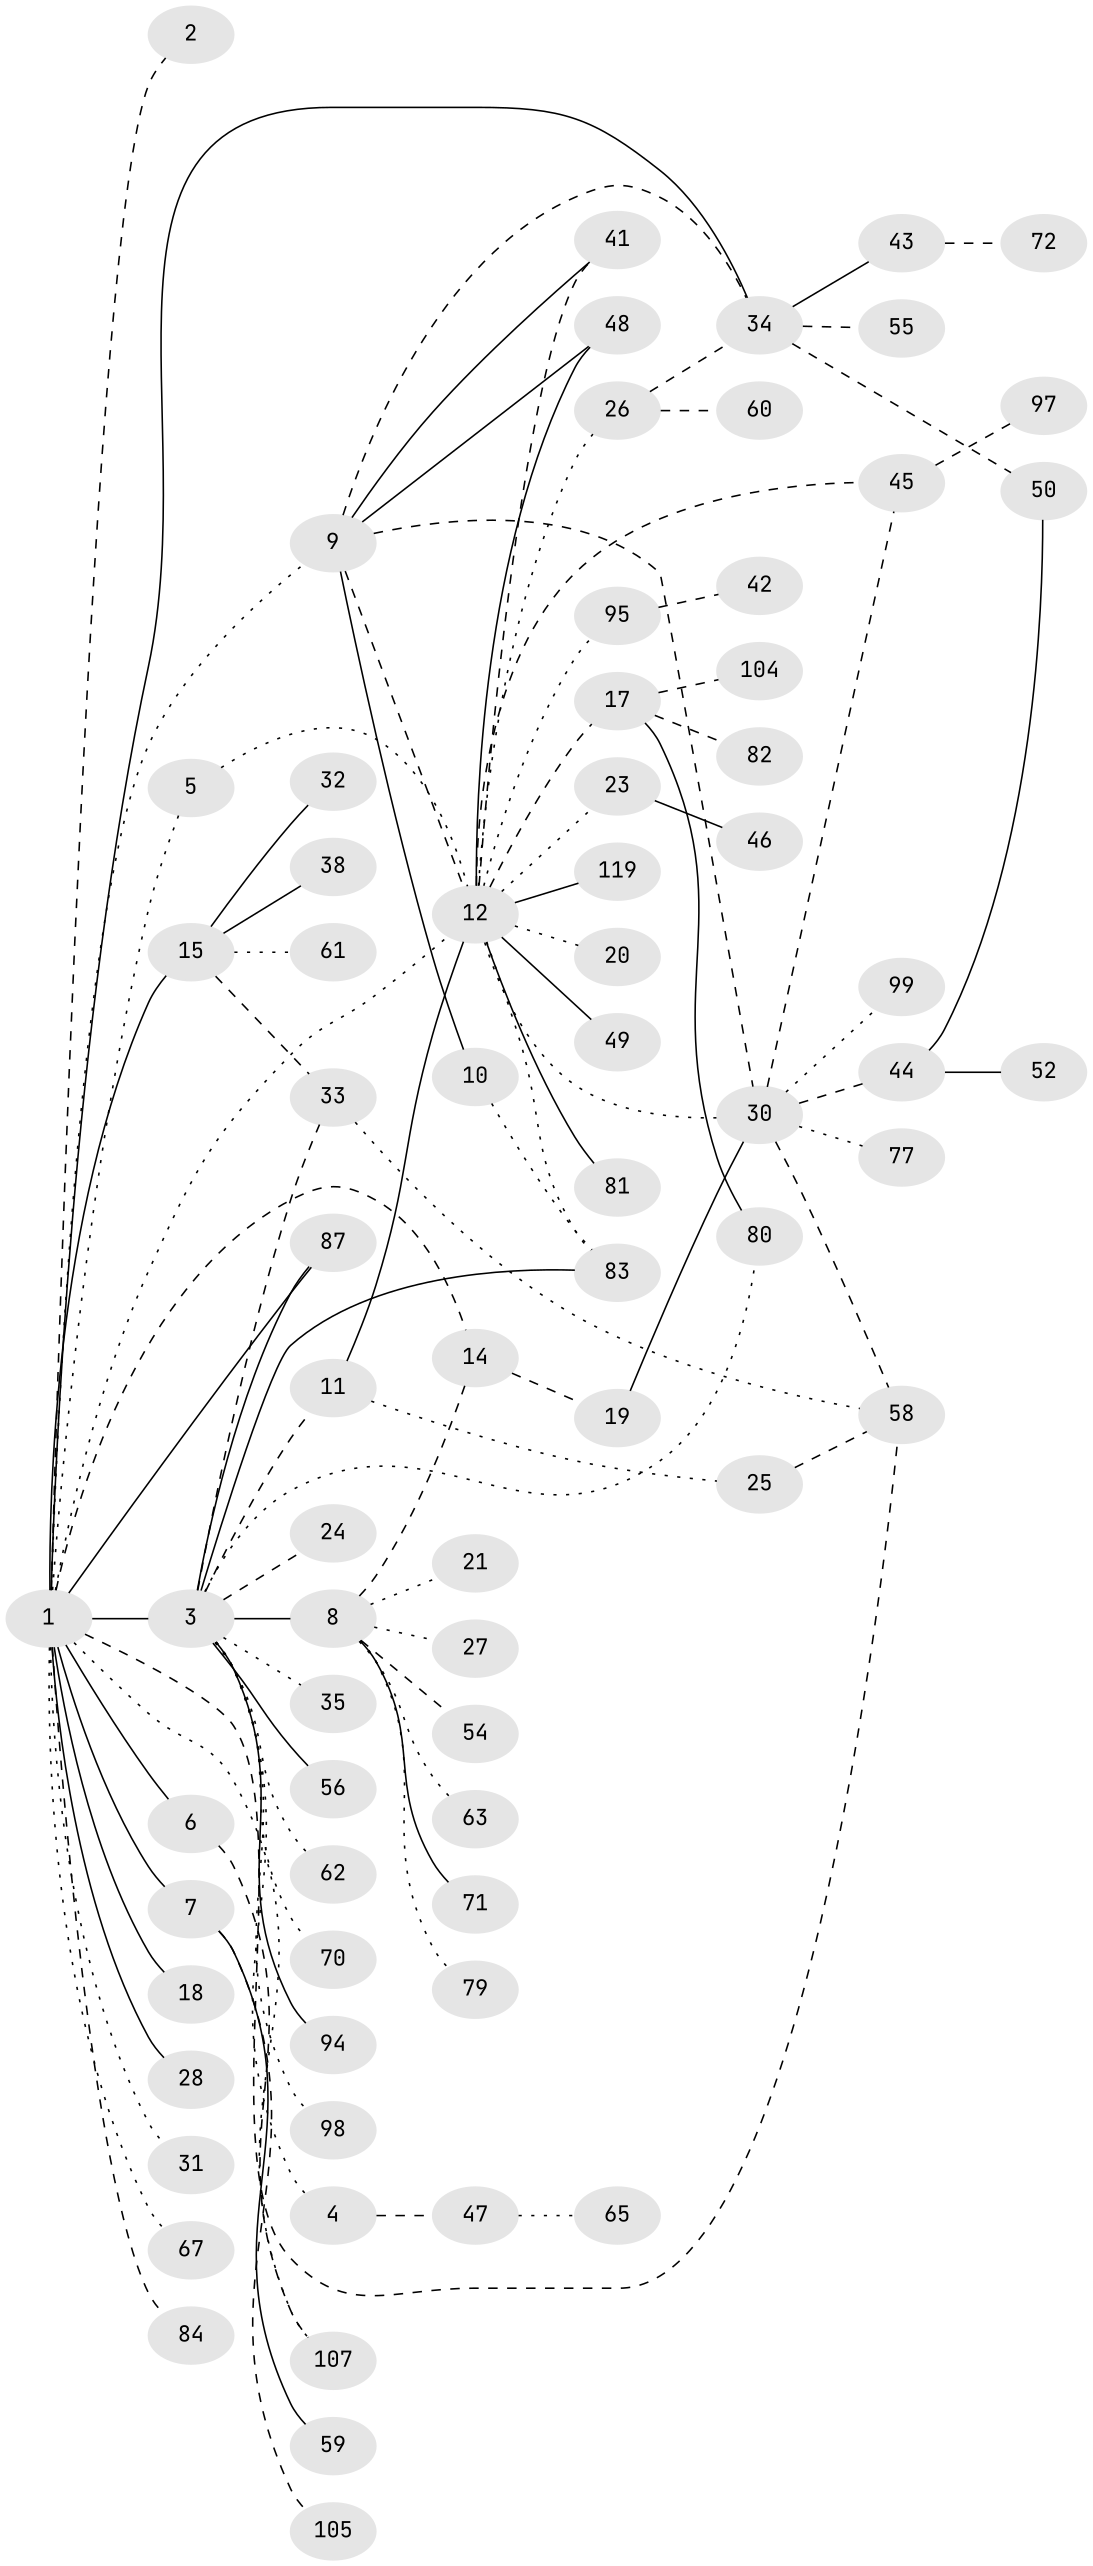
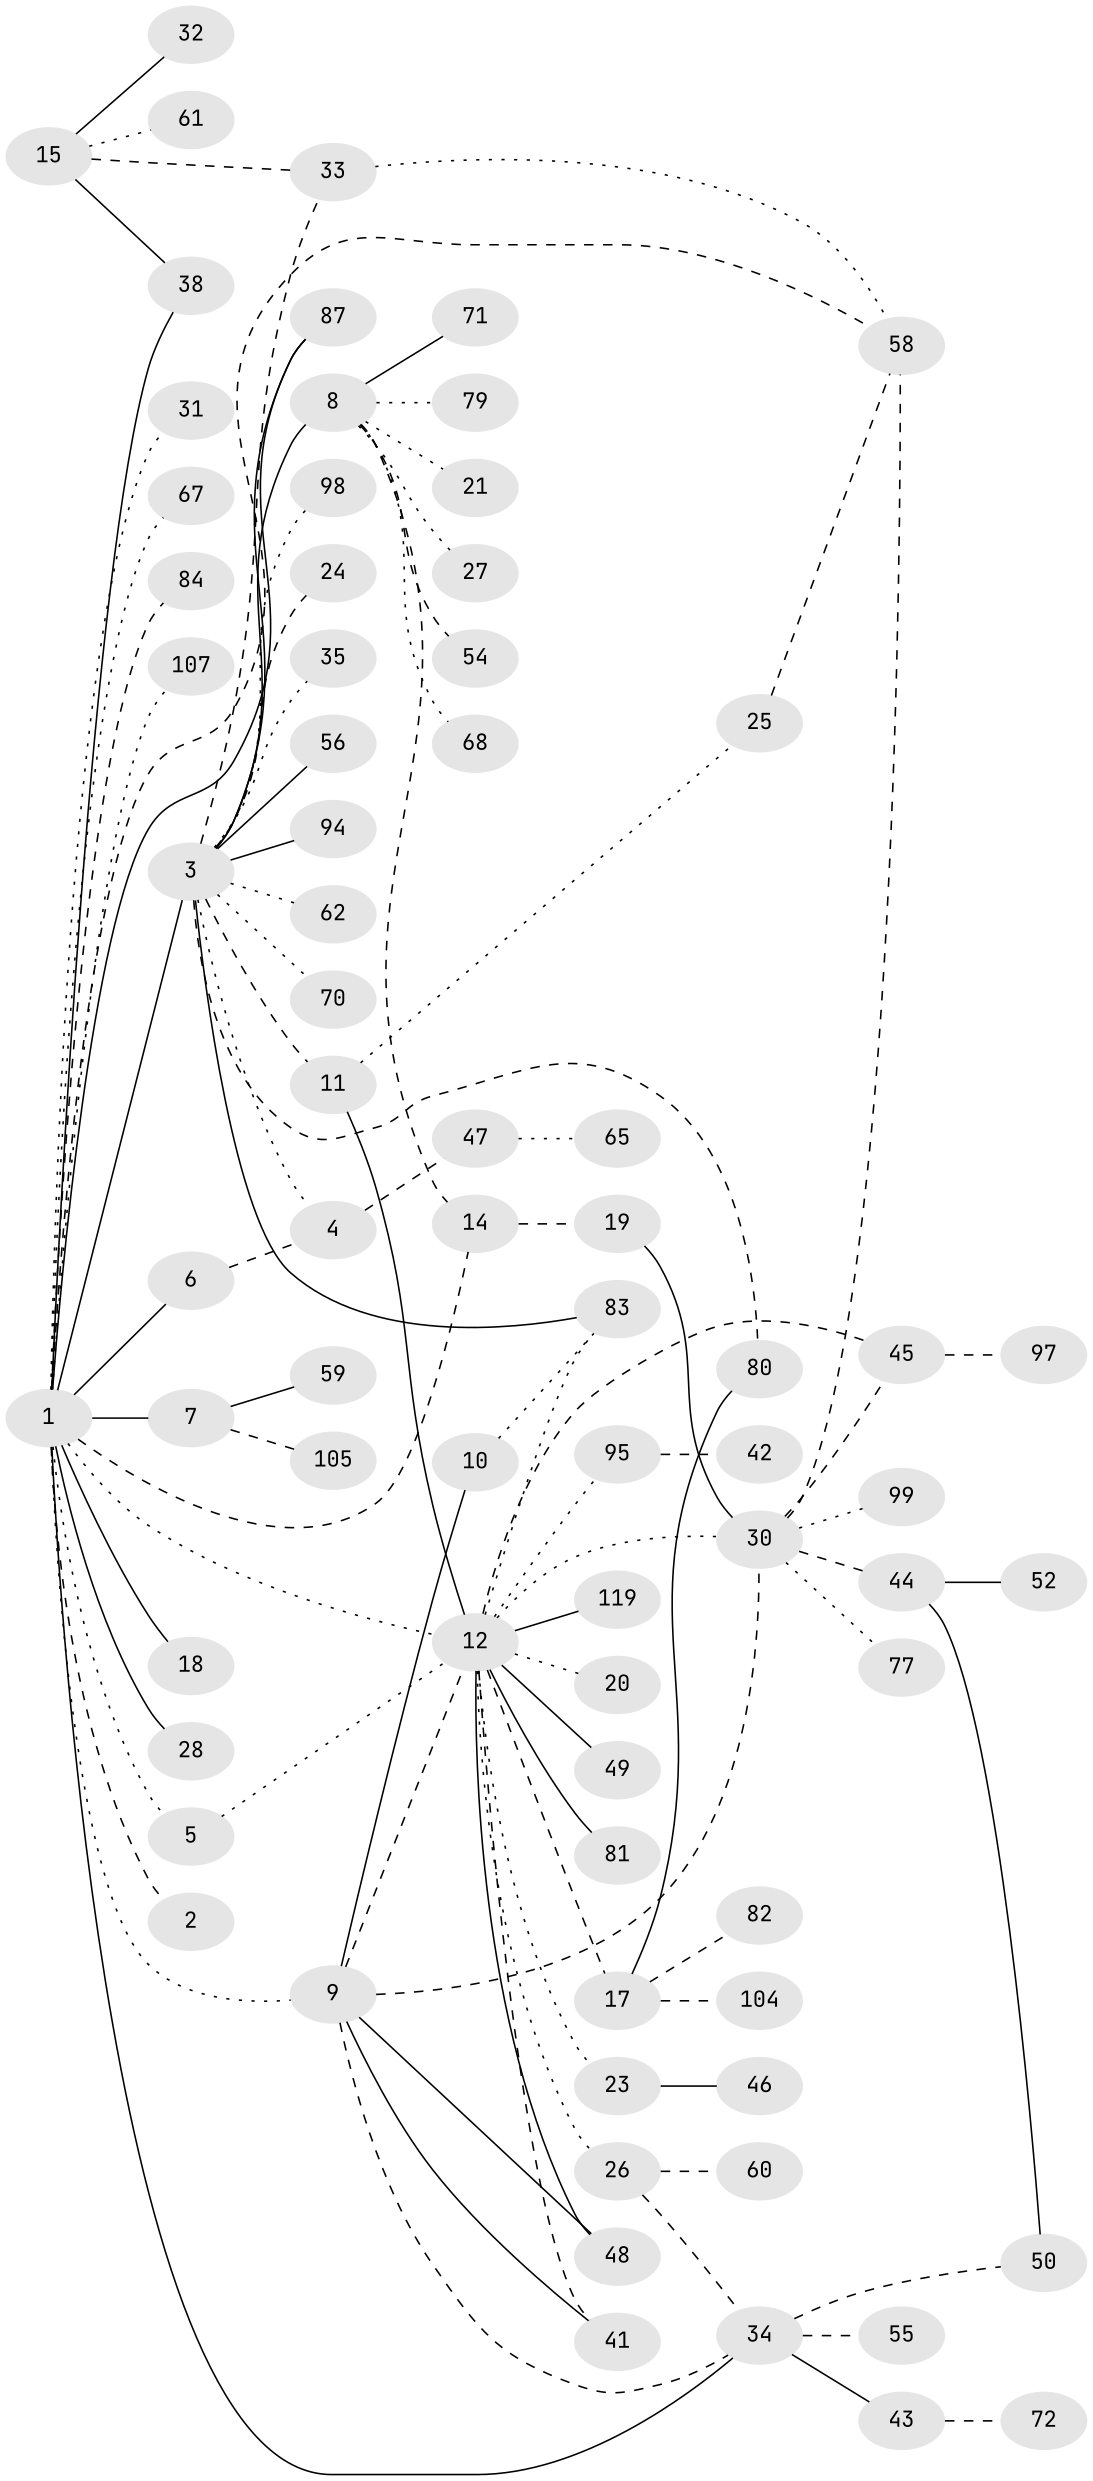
edge "15" -- "1": now "38" -- "1"
edge "80" -- "3": style dotted -> dashed
node "63": label "63" -> "68"
edge "6" -- "107": now "6" -- "4"
